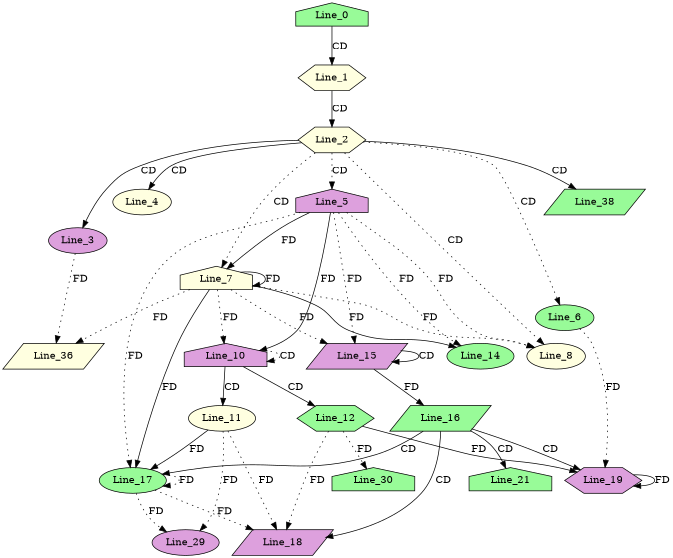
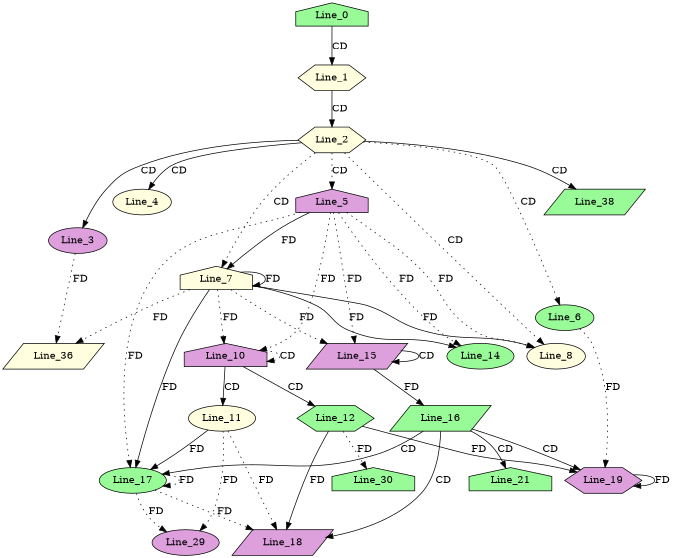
edge "Line_5" -> "Line_10": style solid -> dotted
edge "Line_7" -> "Line_8": style dotted -> solid
edge "Line_12" -> "Line_18": style dotted -> solid
